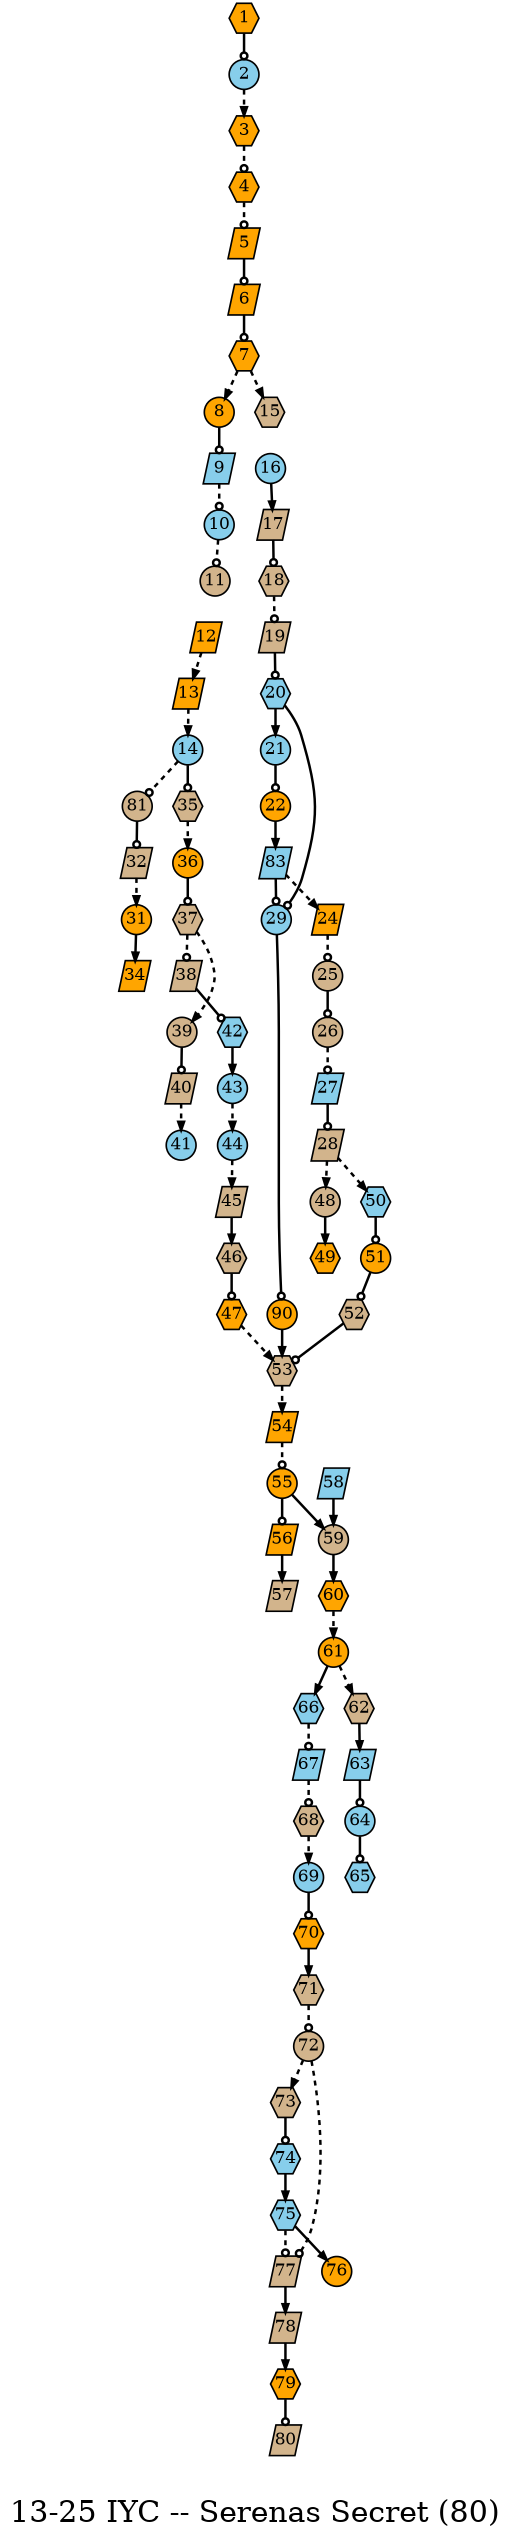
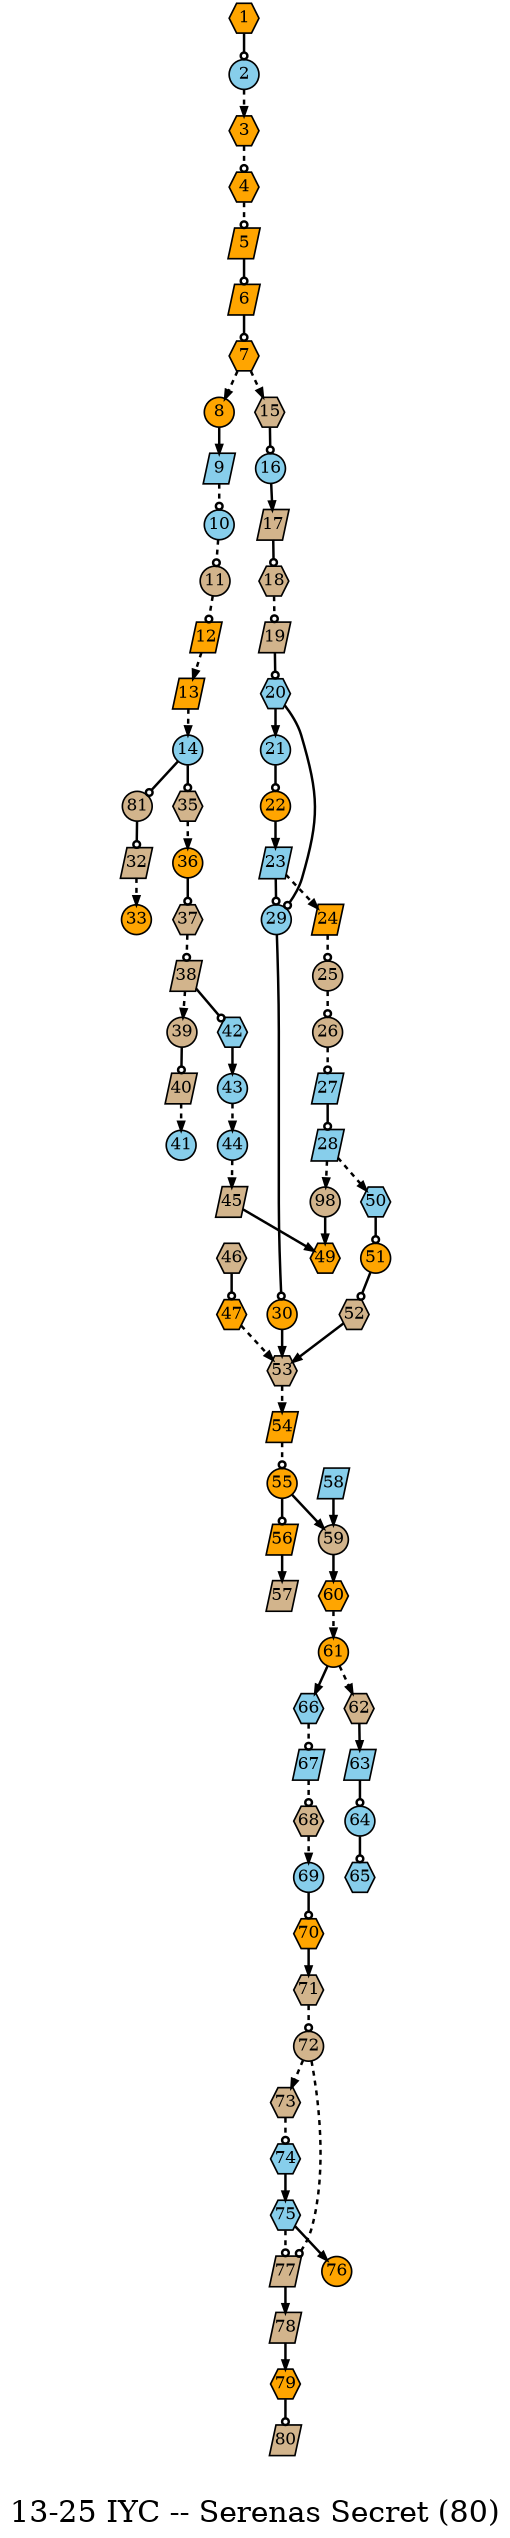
edge "8" -> "9": arrowhead odot -> normal
edge "15" -> "16": added
edge "11" -> "12": added
edge "14" -> "81": style dashed -> solid
node "83": label "83" -> "23"
node "31": label "31" -> "33"
edge "37" -> "39": now "38" -> "39"
node "34": removed
edge "25" -> "26": style solid -> dashed
node "28": fillcolor tan -> skyblue
node "48": label "48" -> "98"
edge "45" -> "46": now "45" -> "49"
node "90": label "90" -> "30"
edge "52" -> "53": arrowhead odot -> normal
edge "73" -> "74": style solid -> dashed
